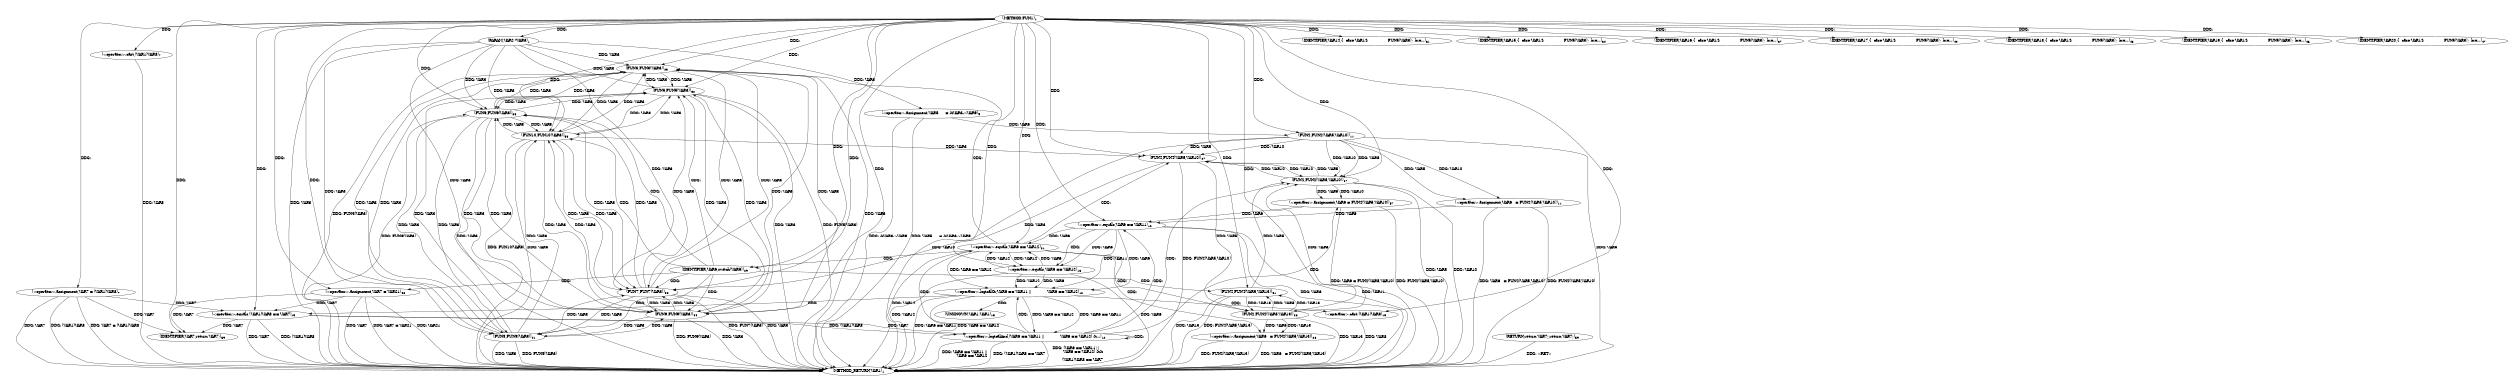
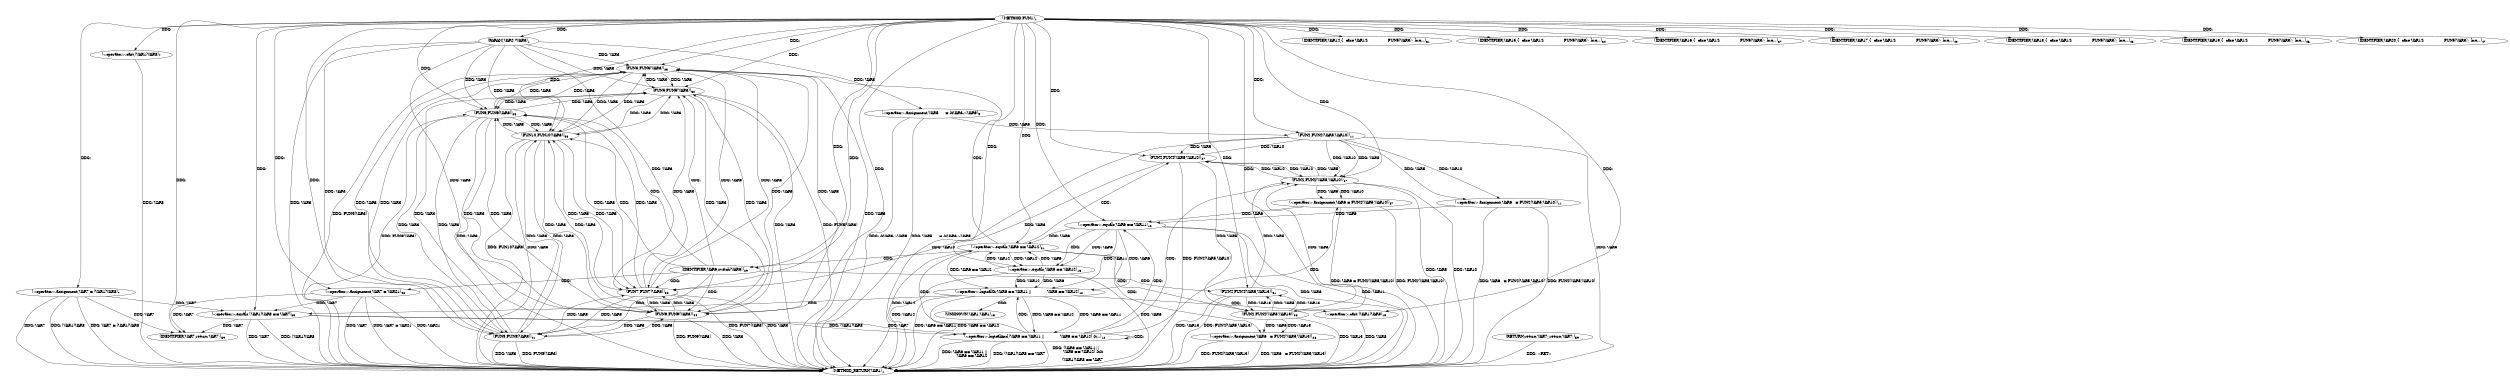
edge "(FUN10,FUN10(VAR3))" -> "(FUN4,FUN4(VAR5,VAR10))": now "(FUN10,FUN10(VAR3))" -> "(FUN8,FUN8(VAR3))"
node "(<operator>.equals,(VAR1)VAR8 == VAR7)": text "15" -> "85"
